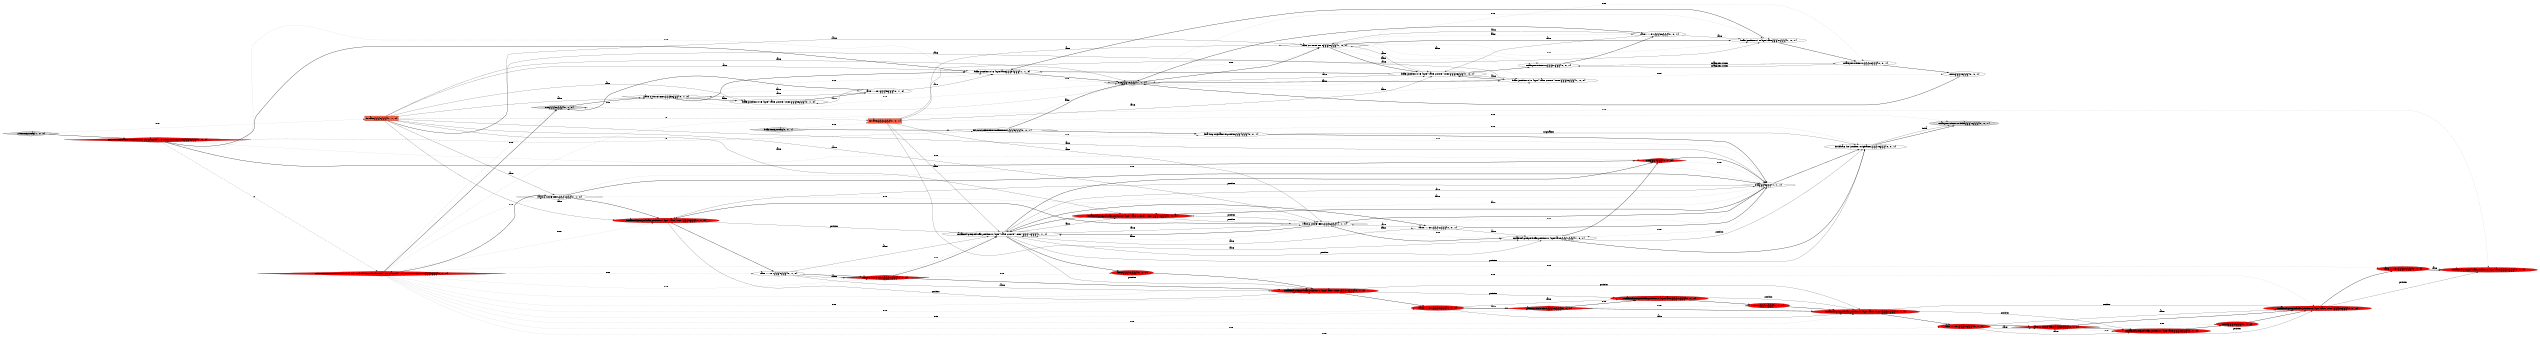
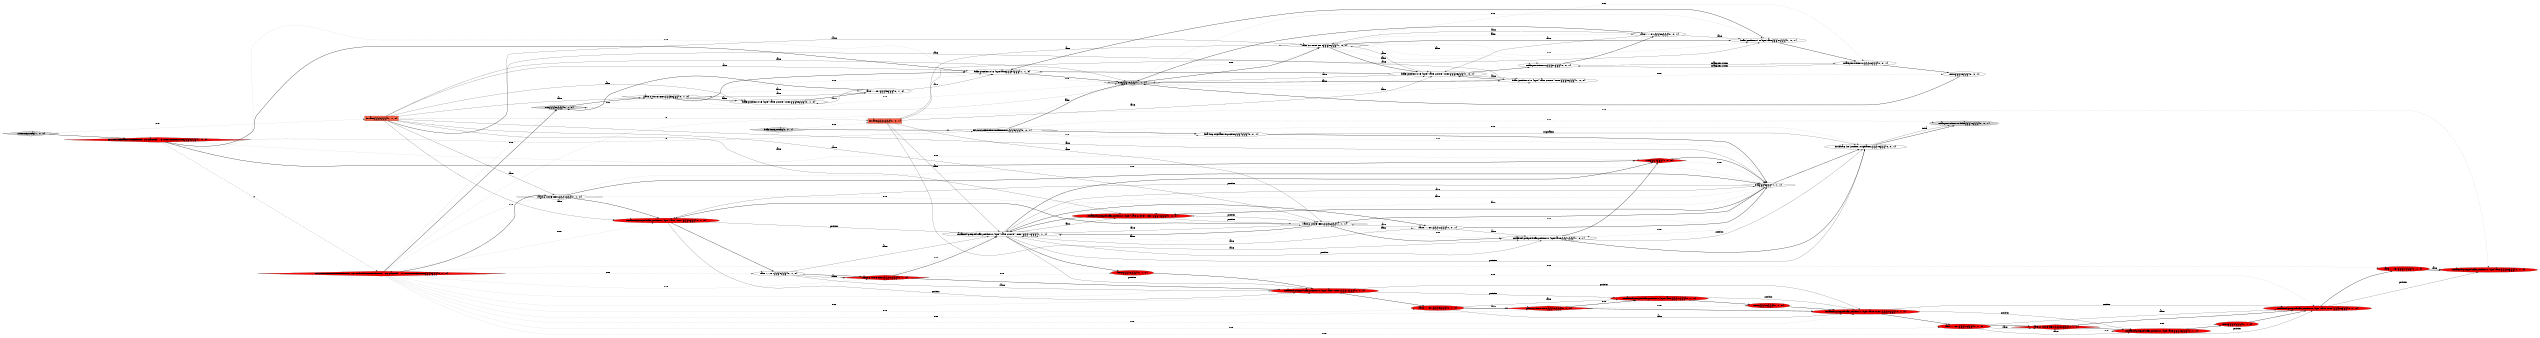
edge "int value@@@2@@@['0', '0', '1']" -> "totalBytesWritten += delta@@@16@@@['0', '0', '1']": now "HAS_UNSAFE_ARRAY_OPERATIONS@@@3@@@['0', '0', '1']" -> "totalBytesWritten += delta@@@16@@@['0', '0', '1']"
